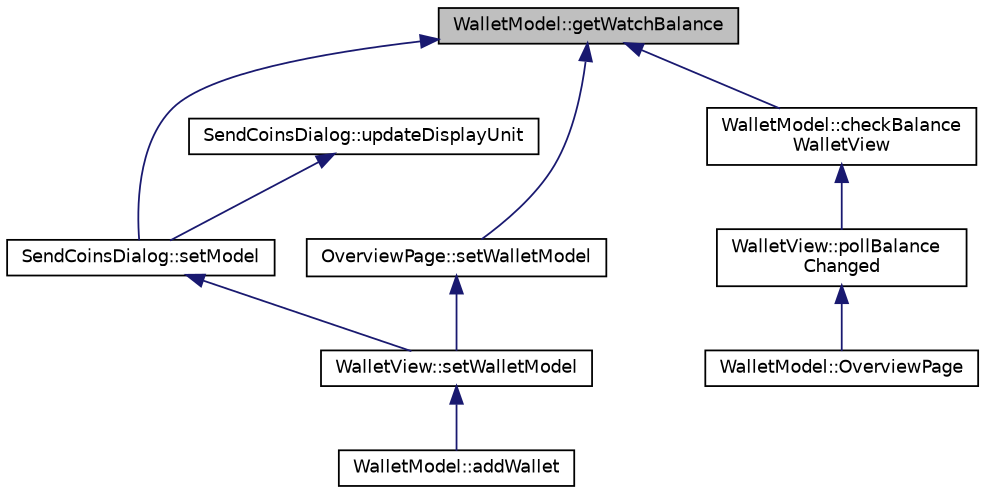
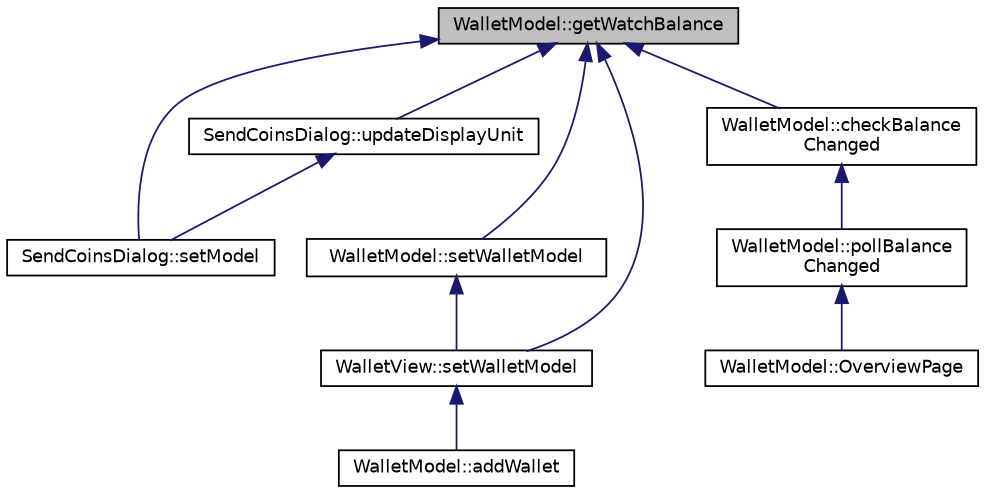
edge "SendCoinsDialog::updateDisplayUnit" -> "WalletModel::getWatchBalance": added
node "WalletModel::checkBalance WalletView": label "WalletModel::checkBalance WalletView" -> "WalletModel::checkBalance Changed"
node "OverviewPage::setWalletModel": label "OverviewPage::setWalletModel" -> "WalletModel::setWalletModel"
node "WalletView::pollBalance Changed": label "WalletView::pollBalance Changed" -> "WalletModel::pollBalance Changed"
edge "WalletView::setWalletModel" -> "SendCoinsDialog::setModel": now "WalletView::setWalletModel" -> "WalletModel::getWatchBalance"
